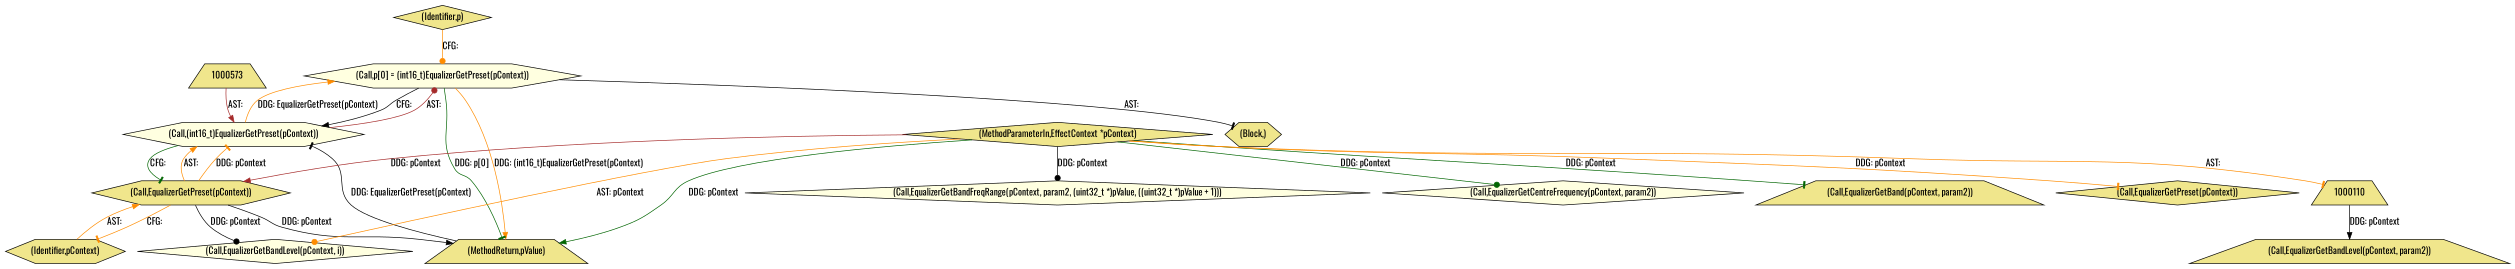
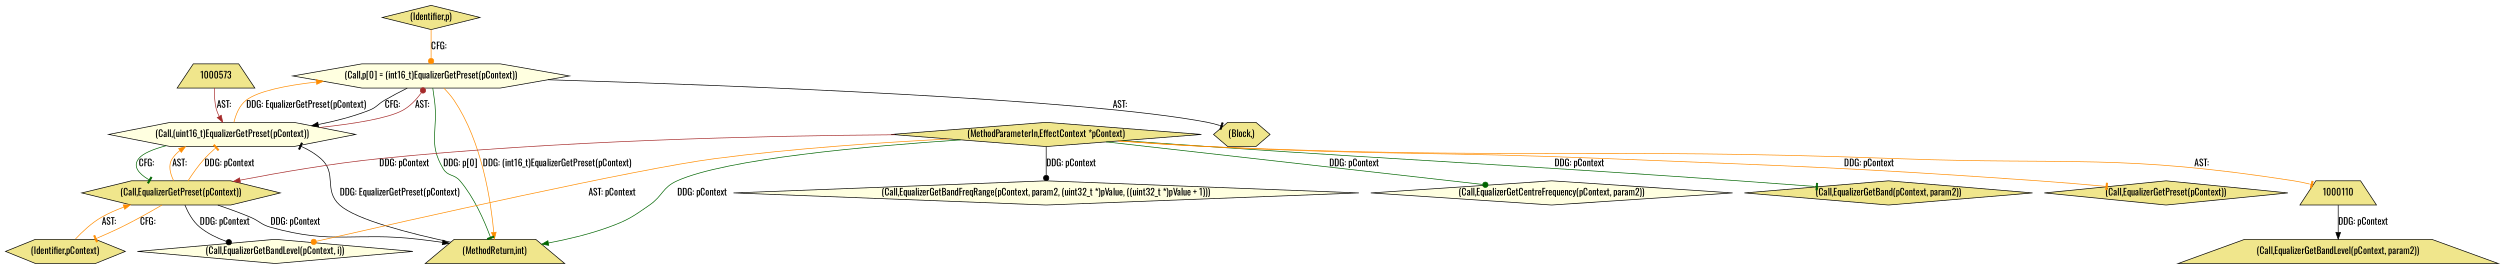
node "(Call,(int16_t)EqualizerGetPreset(pContext))": label "(Call,(int16_t)EqualizerGetPreset(pContext))" -> "(Call,(uint16_t)EqualizerGetPreset(pContext))"
node "(Call,EqualizerGetBand(pContext, param2))": shape trapezium -> diamond
node "(MethodReturn,pValue)": label "(MethodReturn,pValue)" -> "(MethodReturn,int)"
